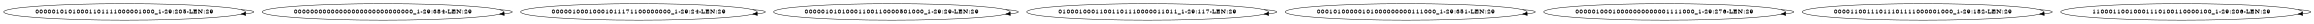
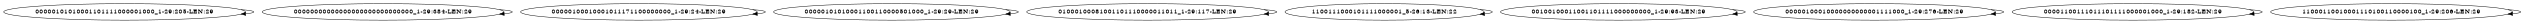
node "01000100011001101110000011011_1-29:117-LEN:29": label "01000100011001101110000011011_1-29:117-LEN:29" -> "01000100081001101110000011011_1-29:117-LEN:29"
node "1100111000101111000001_5-26:13-LEN:22": added
node "00010100000101000000000111000_1-29:351-LEN:29": removed
node "00100100011001101111000000000_1-29:93-LEN:29": added
